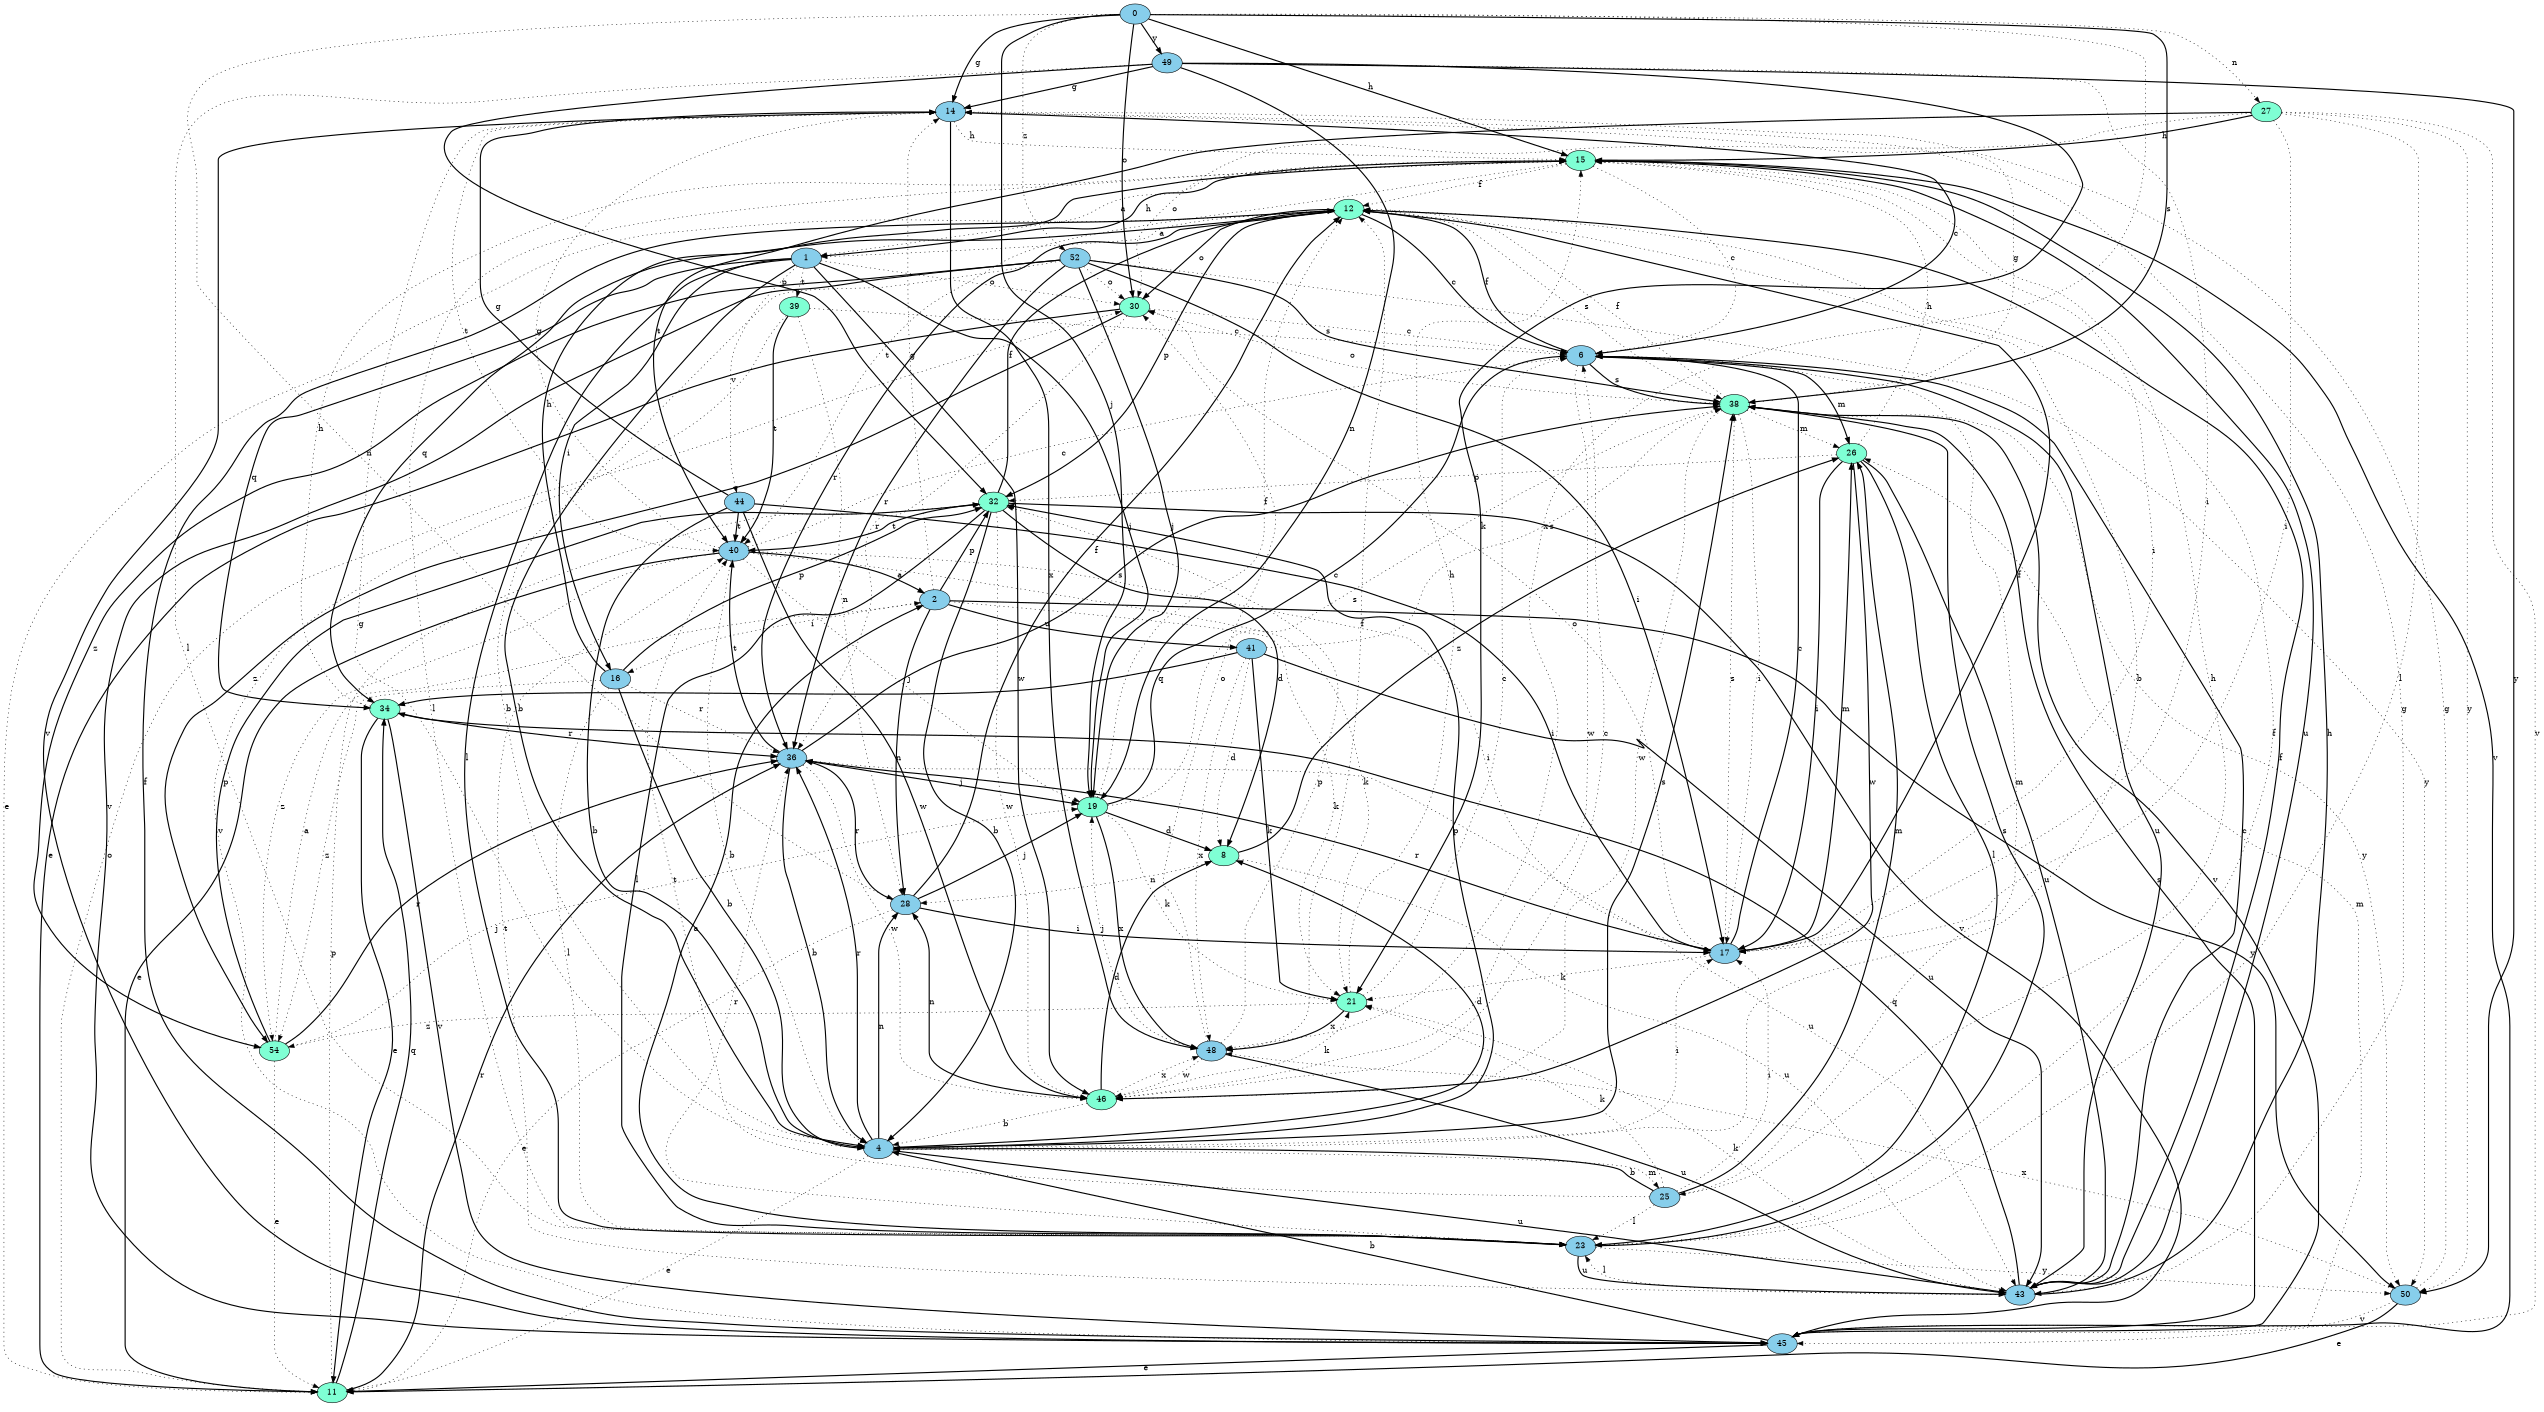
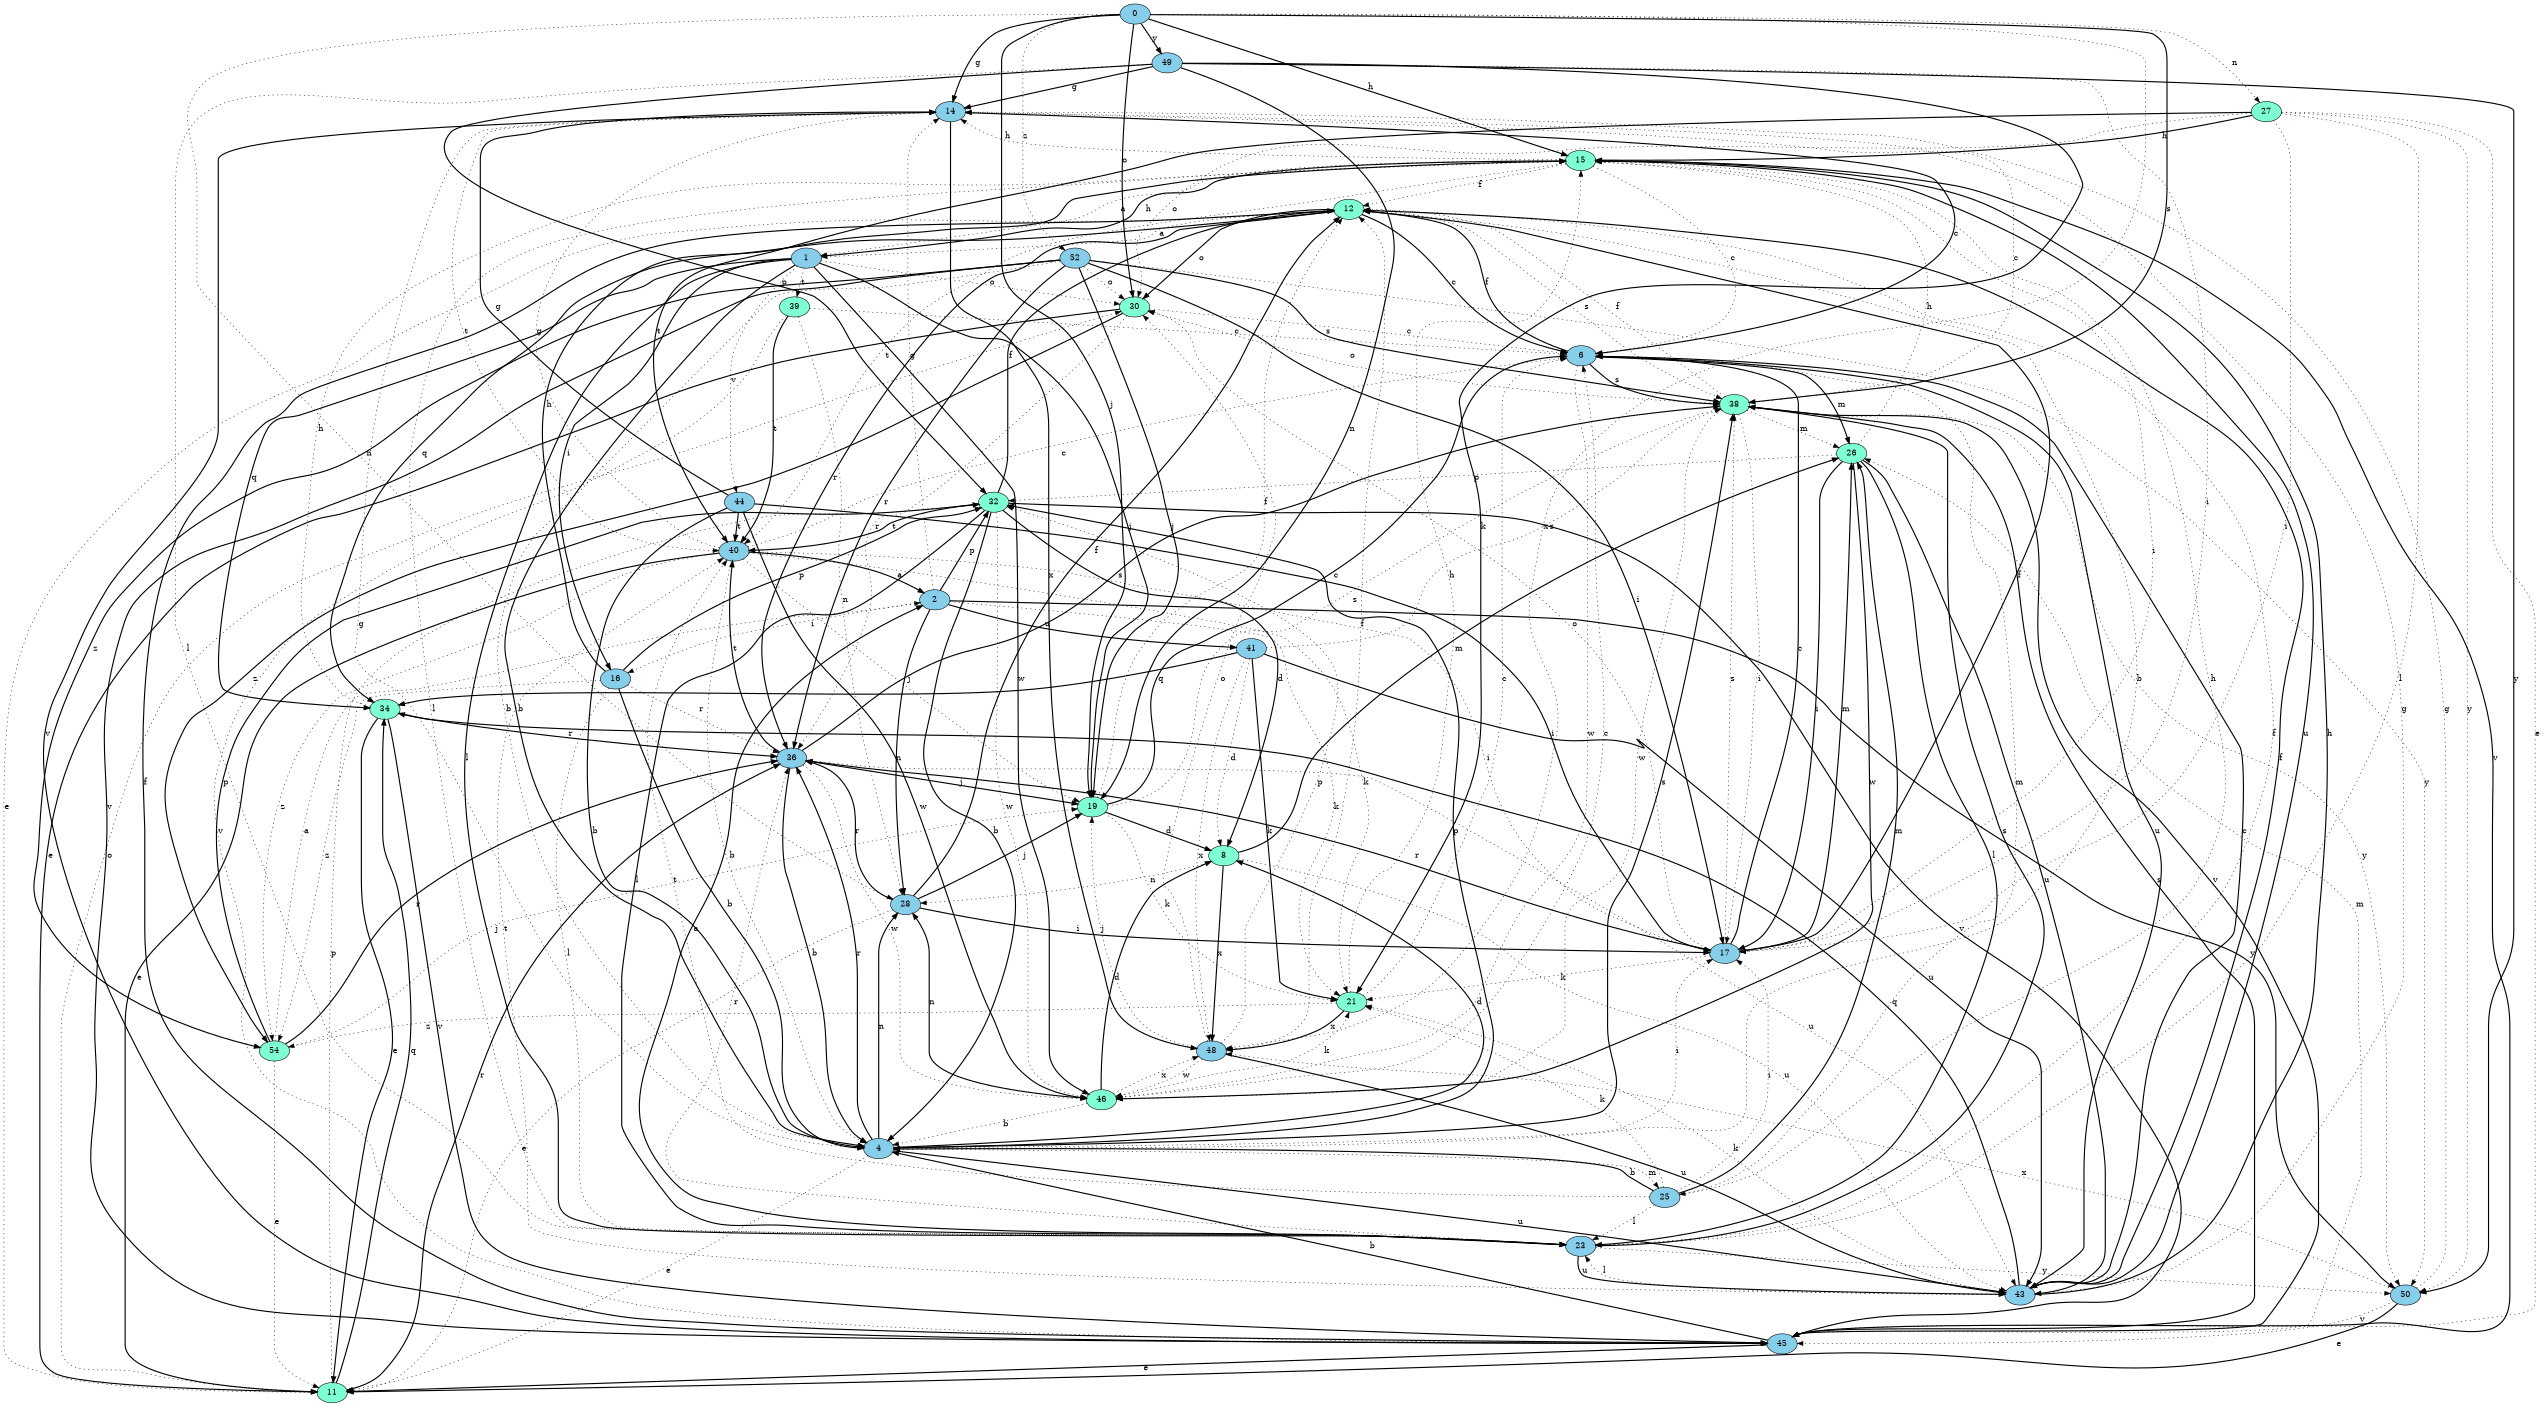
edge "14" -> "15": reversed
edge "38" -> "14": label "g" -> "c"
edge "12" -> "32": removed, label "p"
edge "8" -> "26": label "z" -> "m"
edge "27" -> "45": label "v" -> "e"
edge "19" -> "48": now "8" -> "48"
